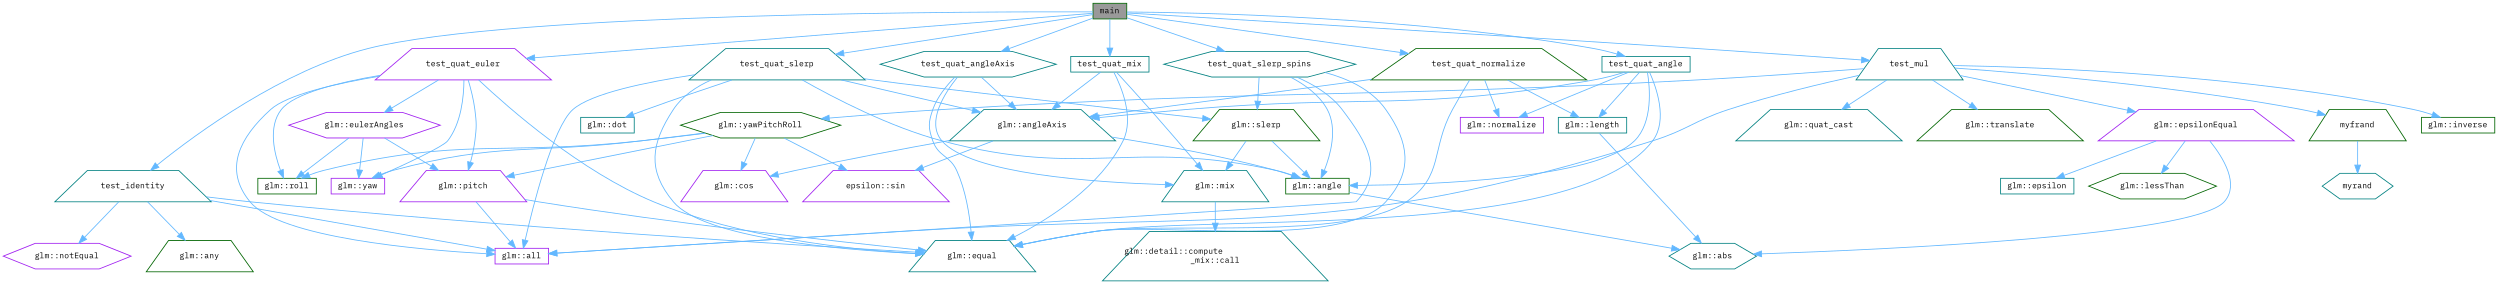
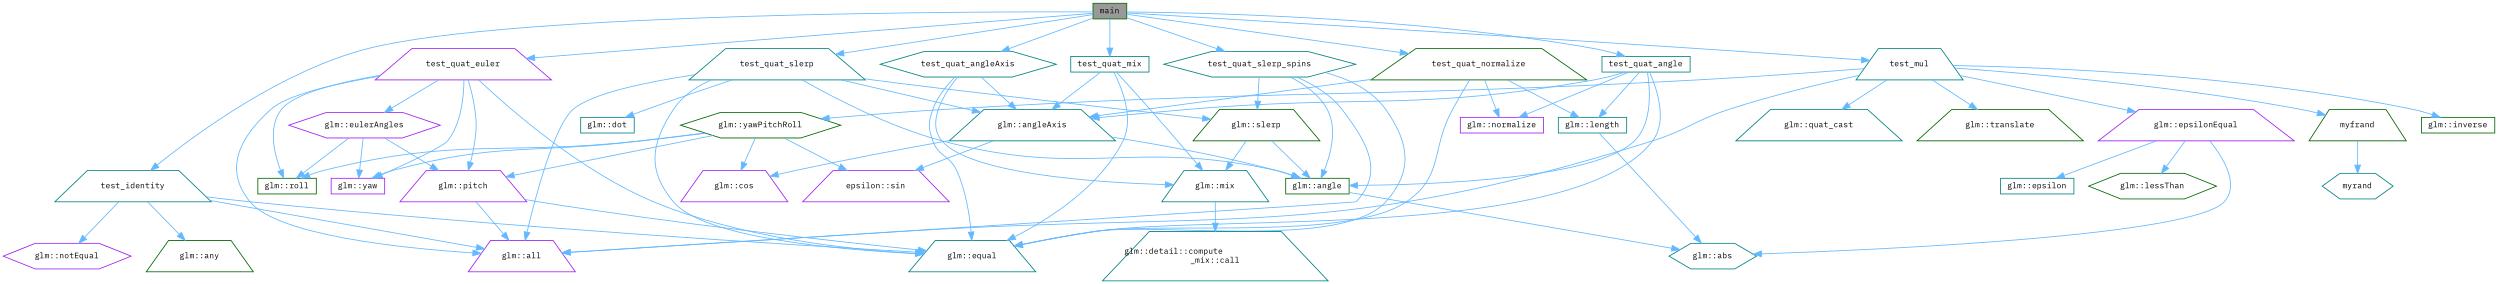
node "glm::all": shape box -> trapezium
